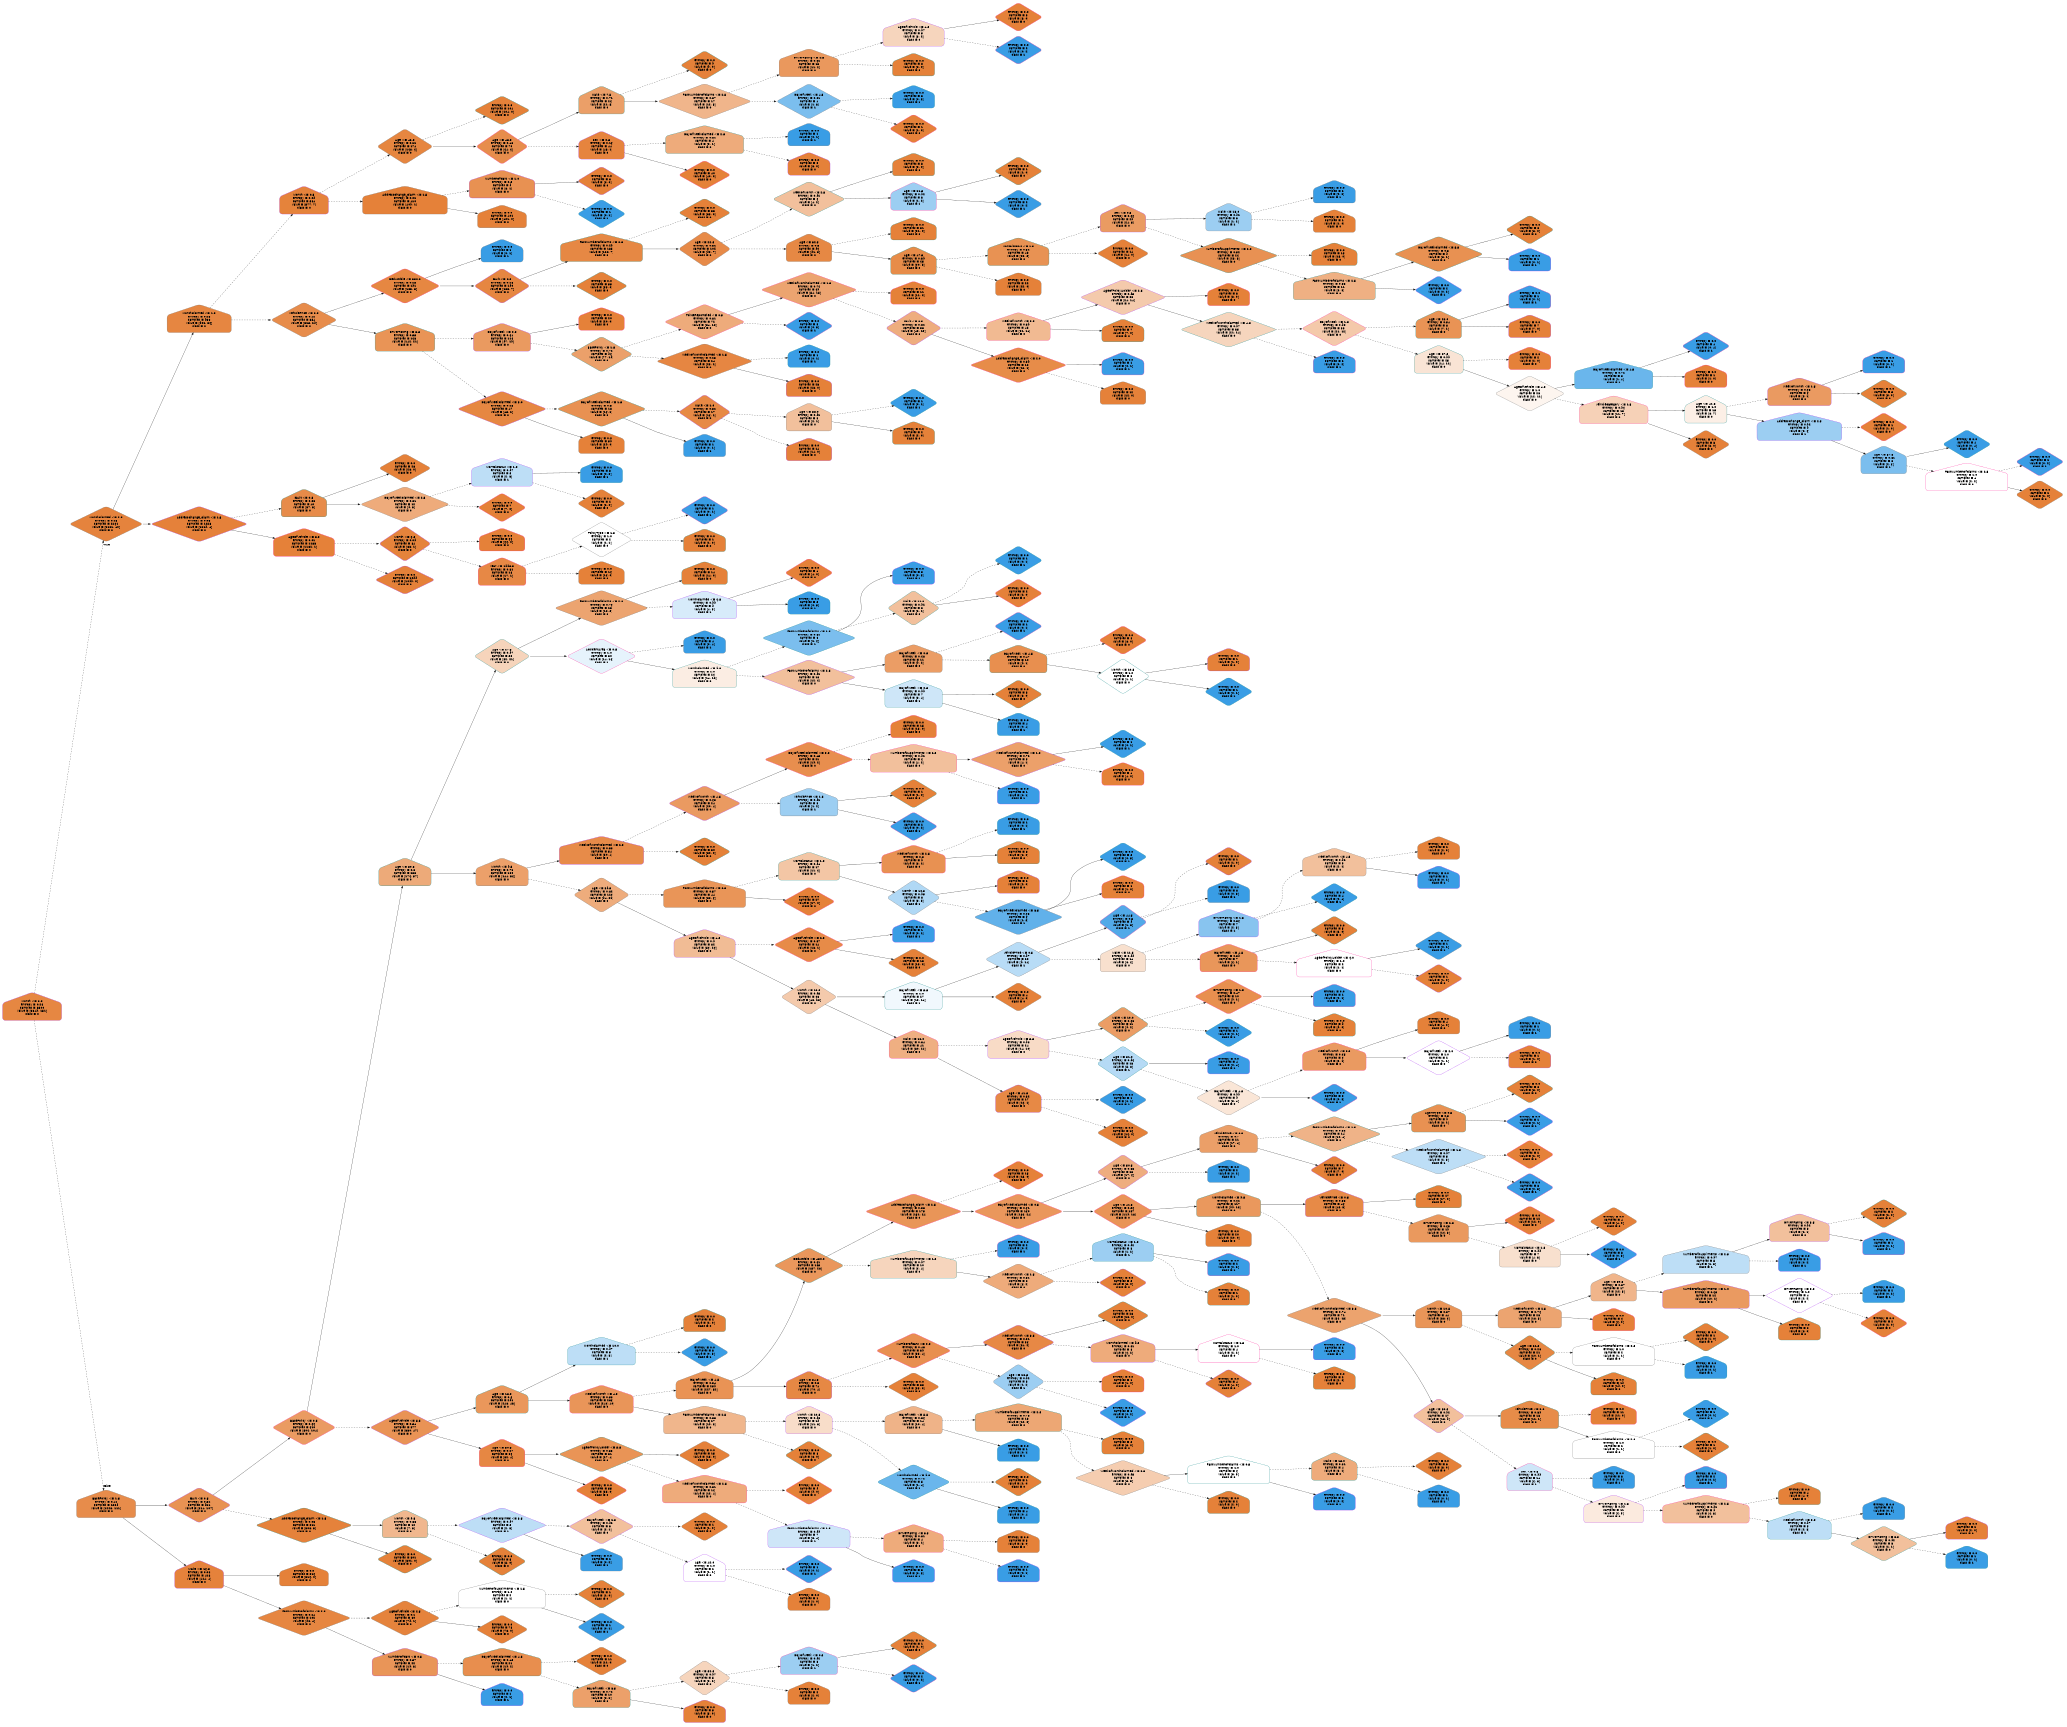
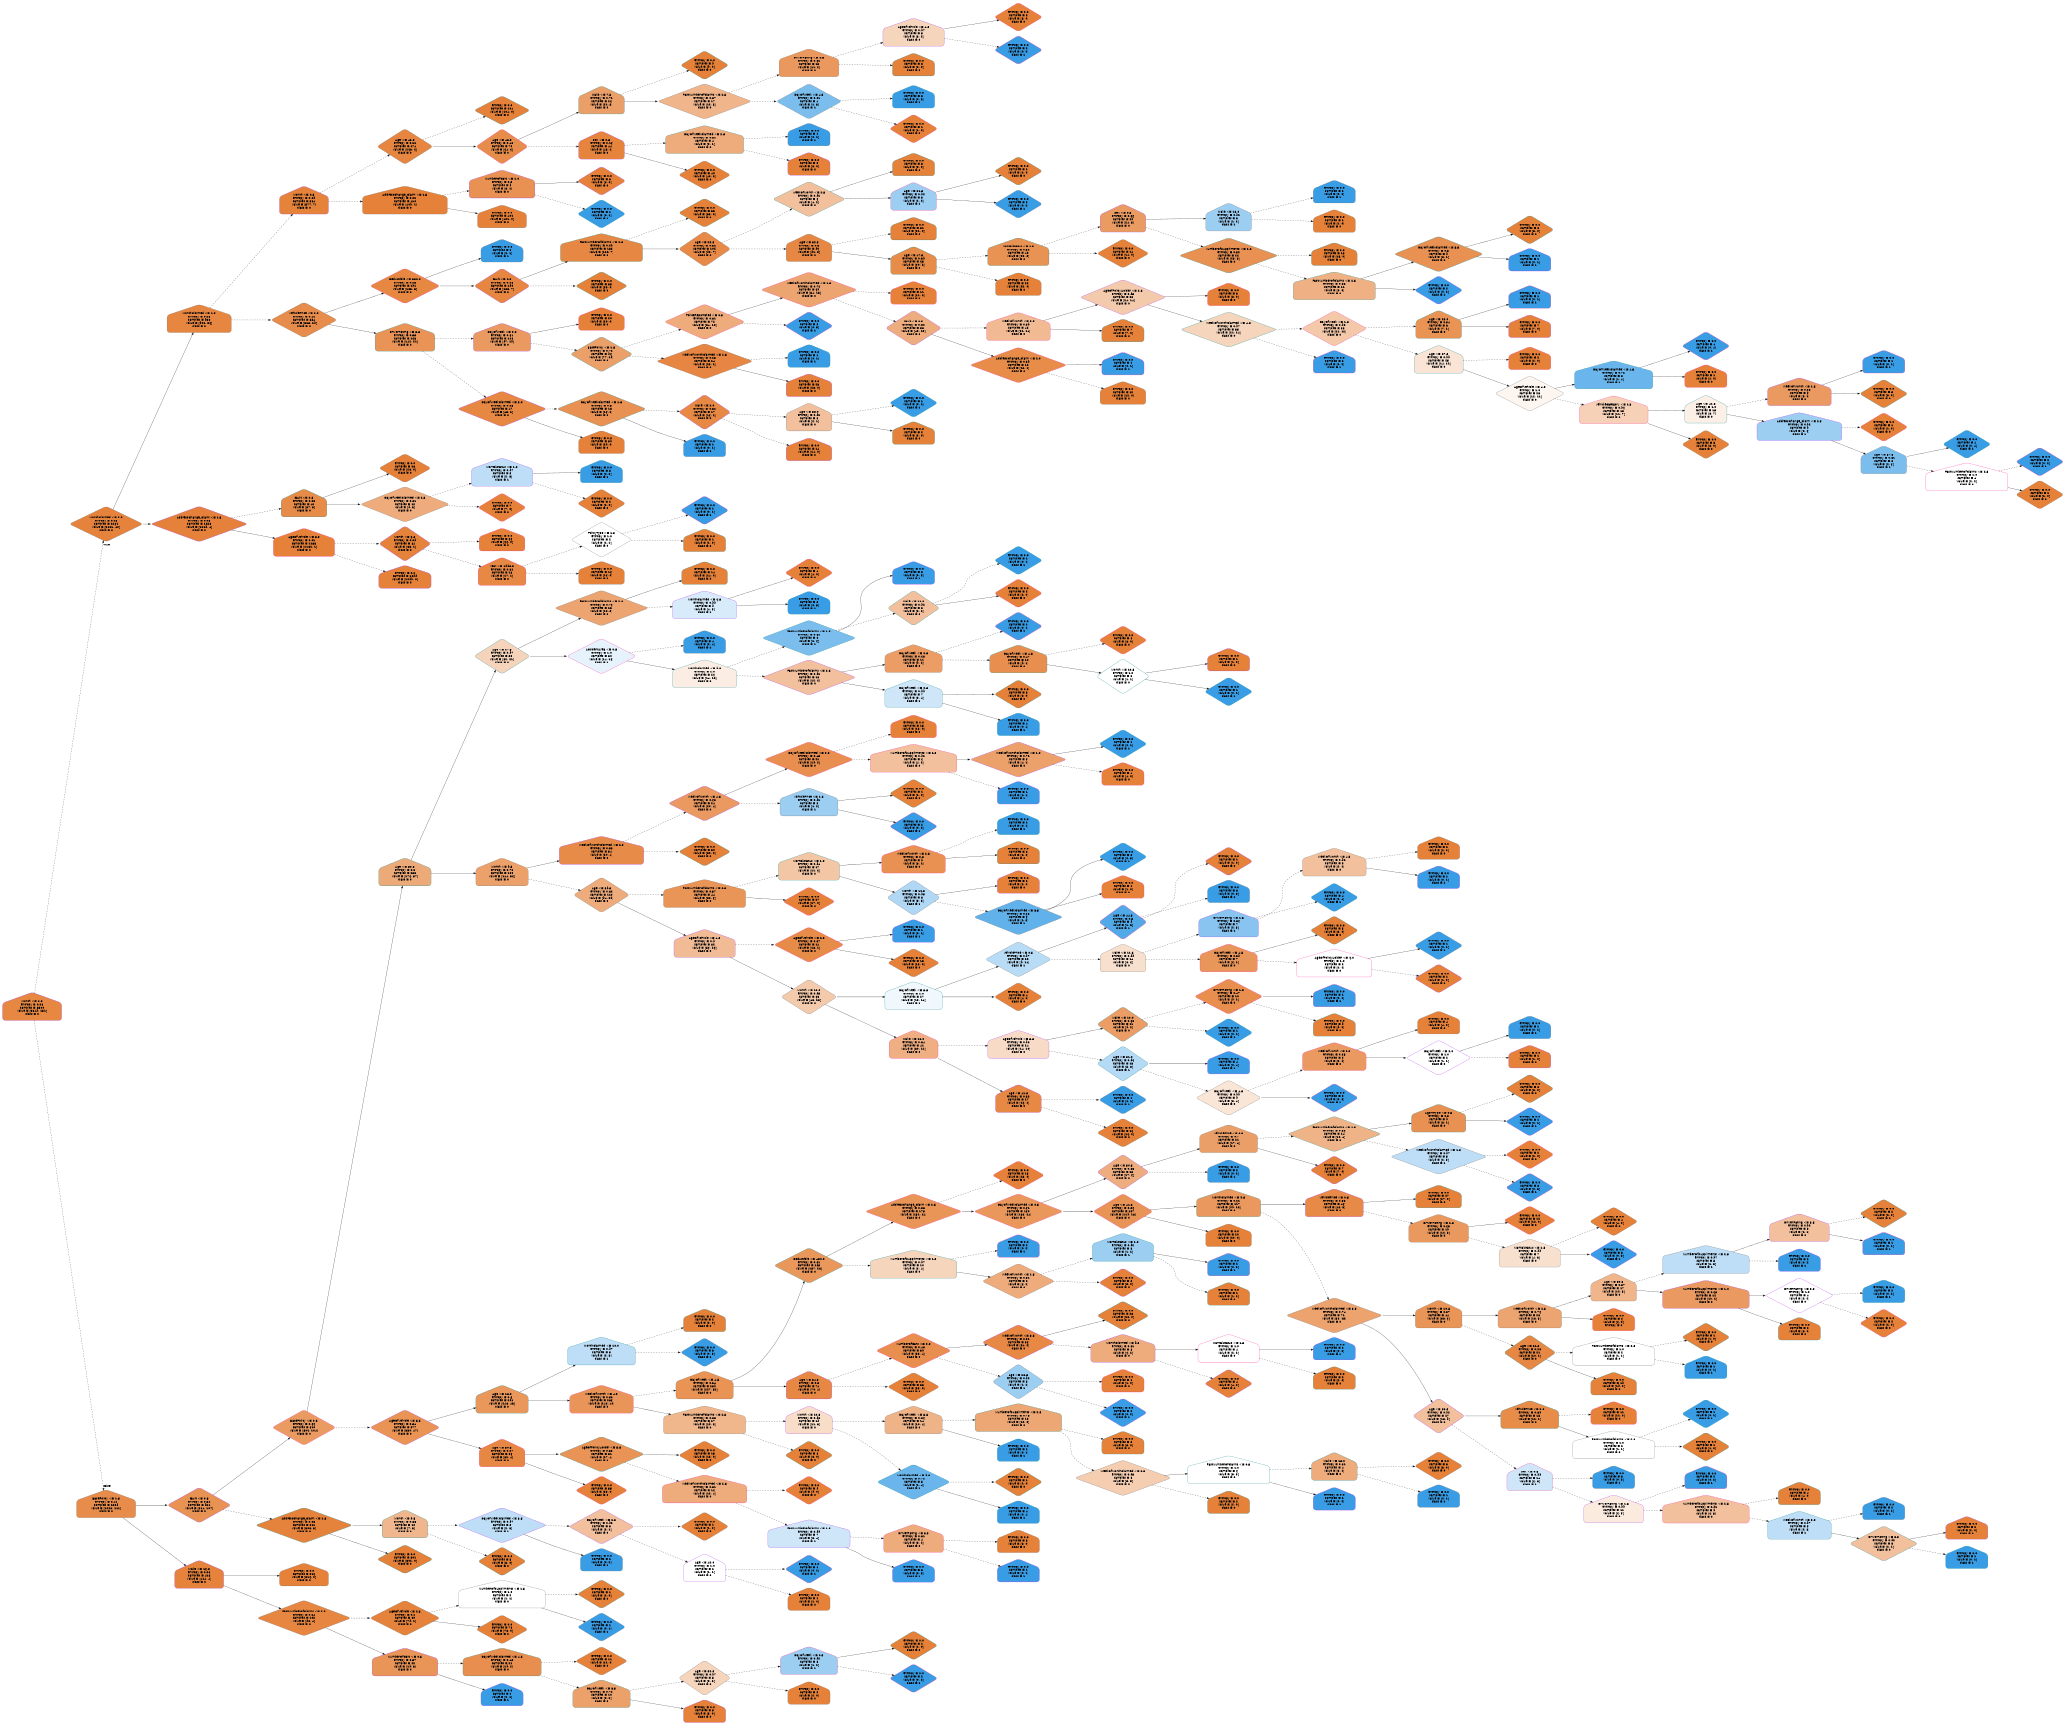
node "entropy = 0.0 samples = 40 value = [40, 0] class = 0": color deeppink -> gray40
node "entropy = 0.0 samples = 1099 value = [1099, 0] class = 0": shape diamond -> house
node "entropy = 0.0 samples = 6 value = [6, 0] class = 0": label "entropy = 0.0 samples = 6 value = [6, 0] class = 0" -> "entropy = 0.0 samples = 6 value = [6, 0] entropy = 0"
